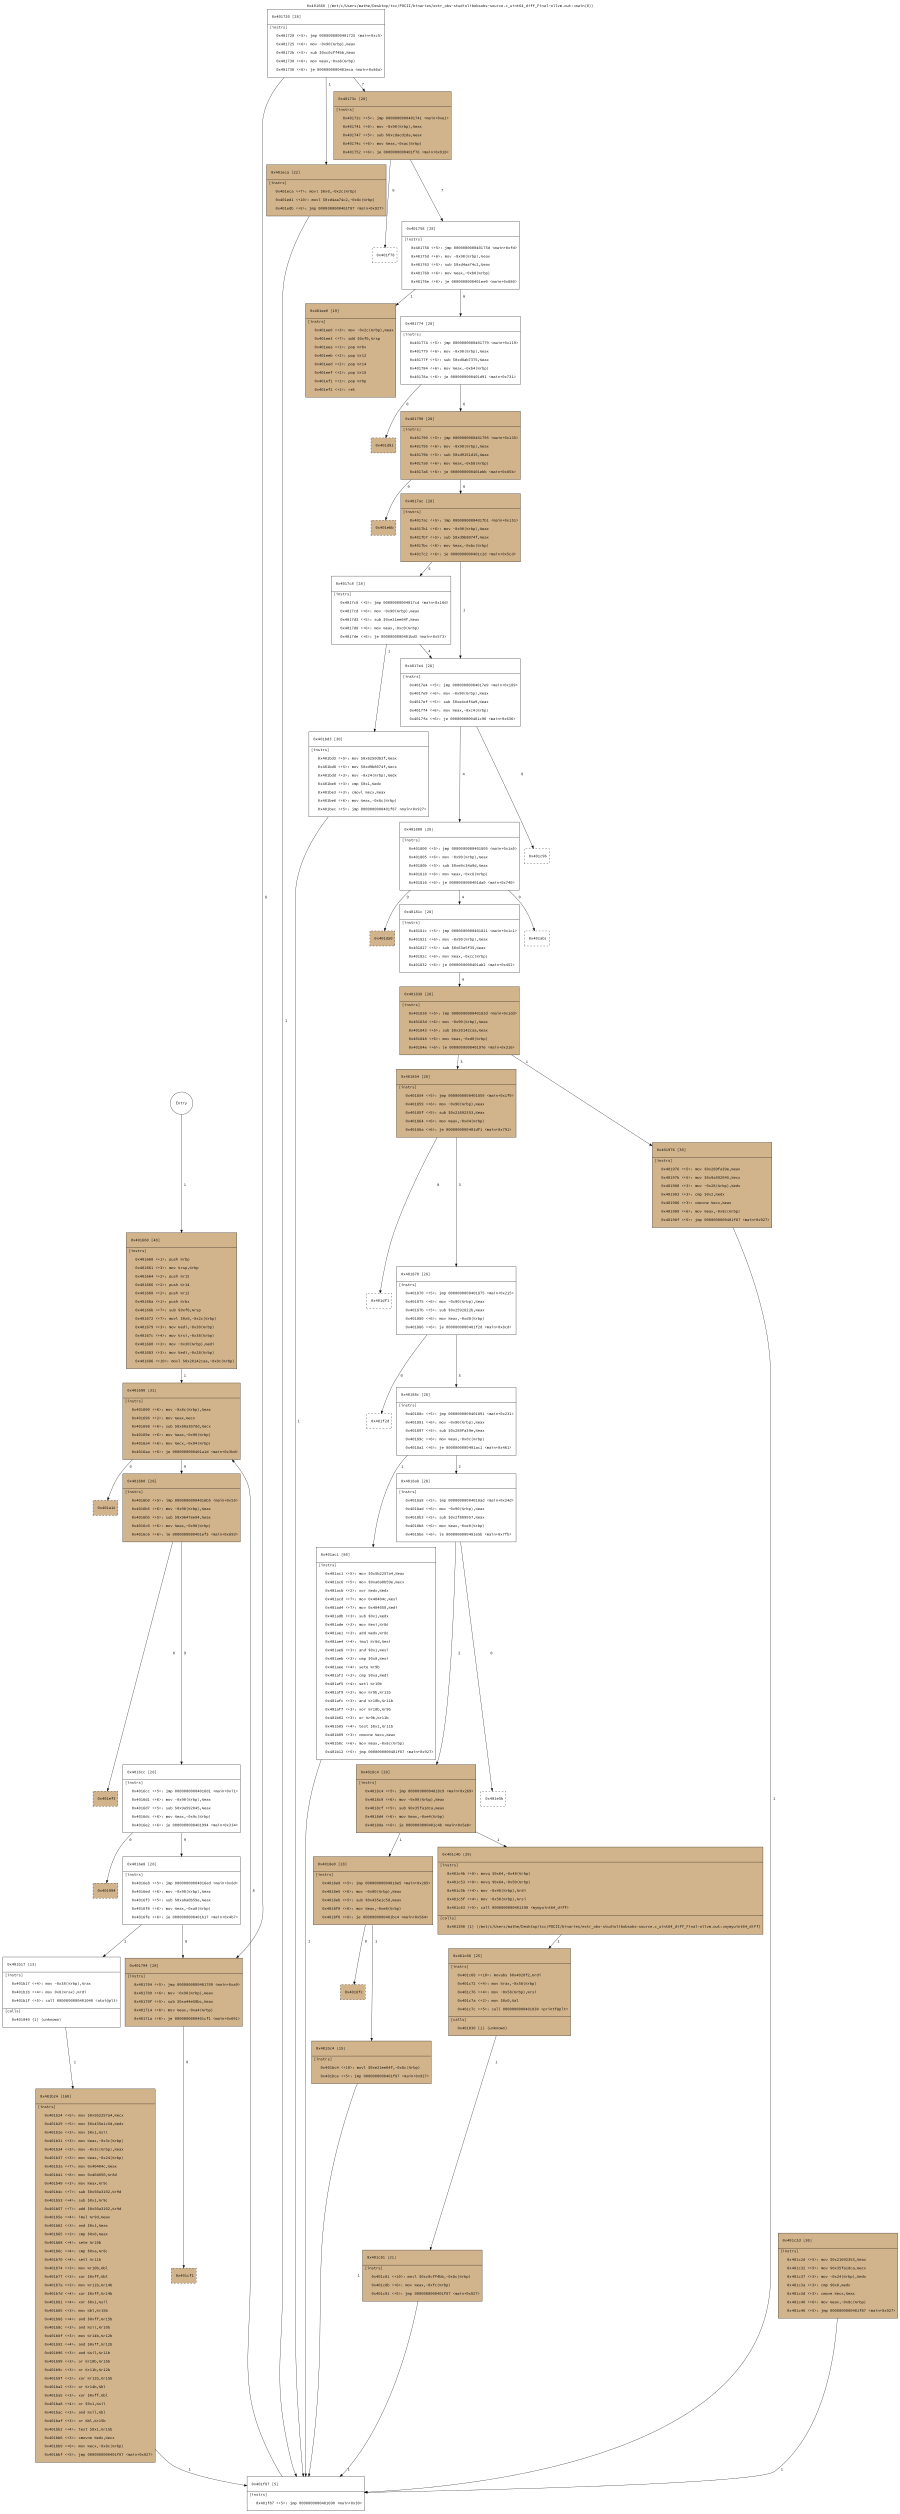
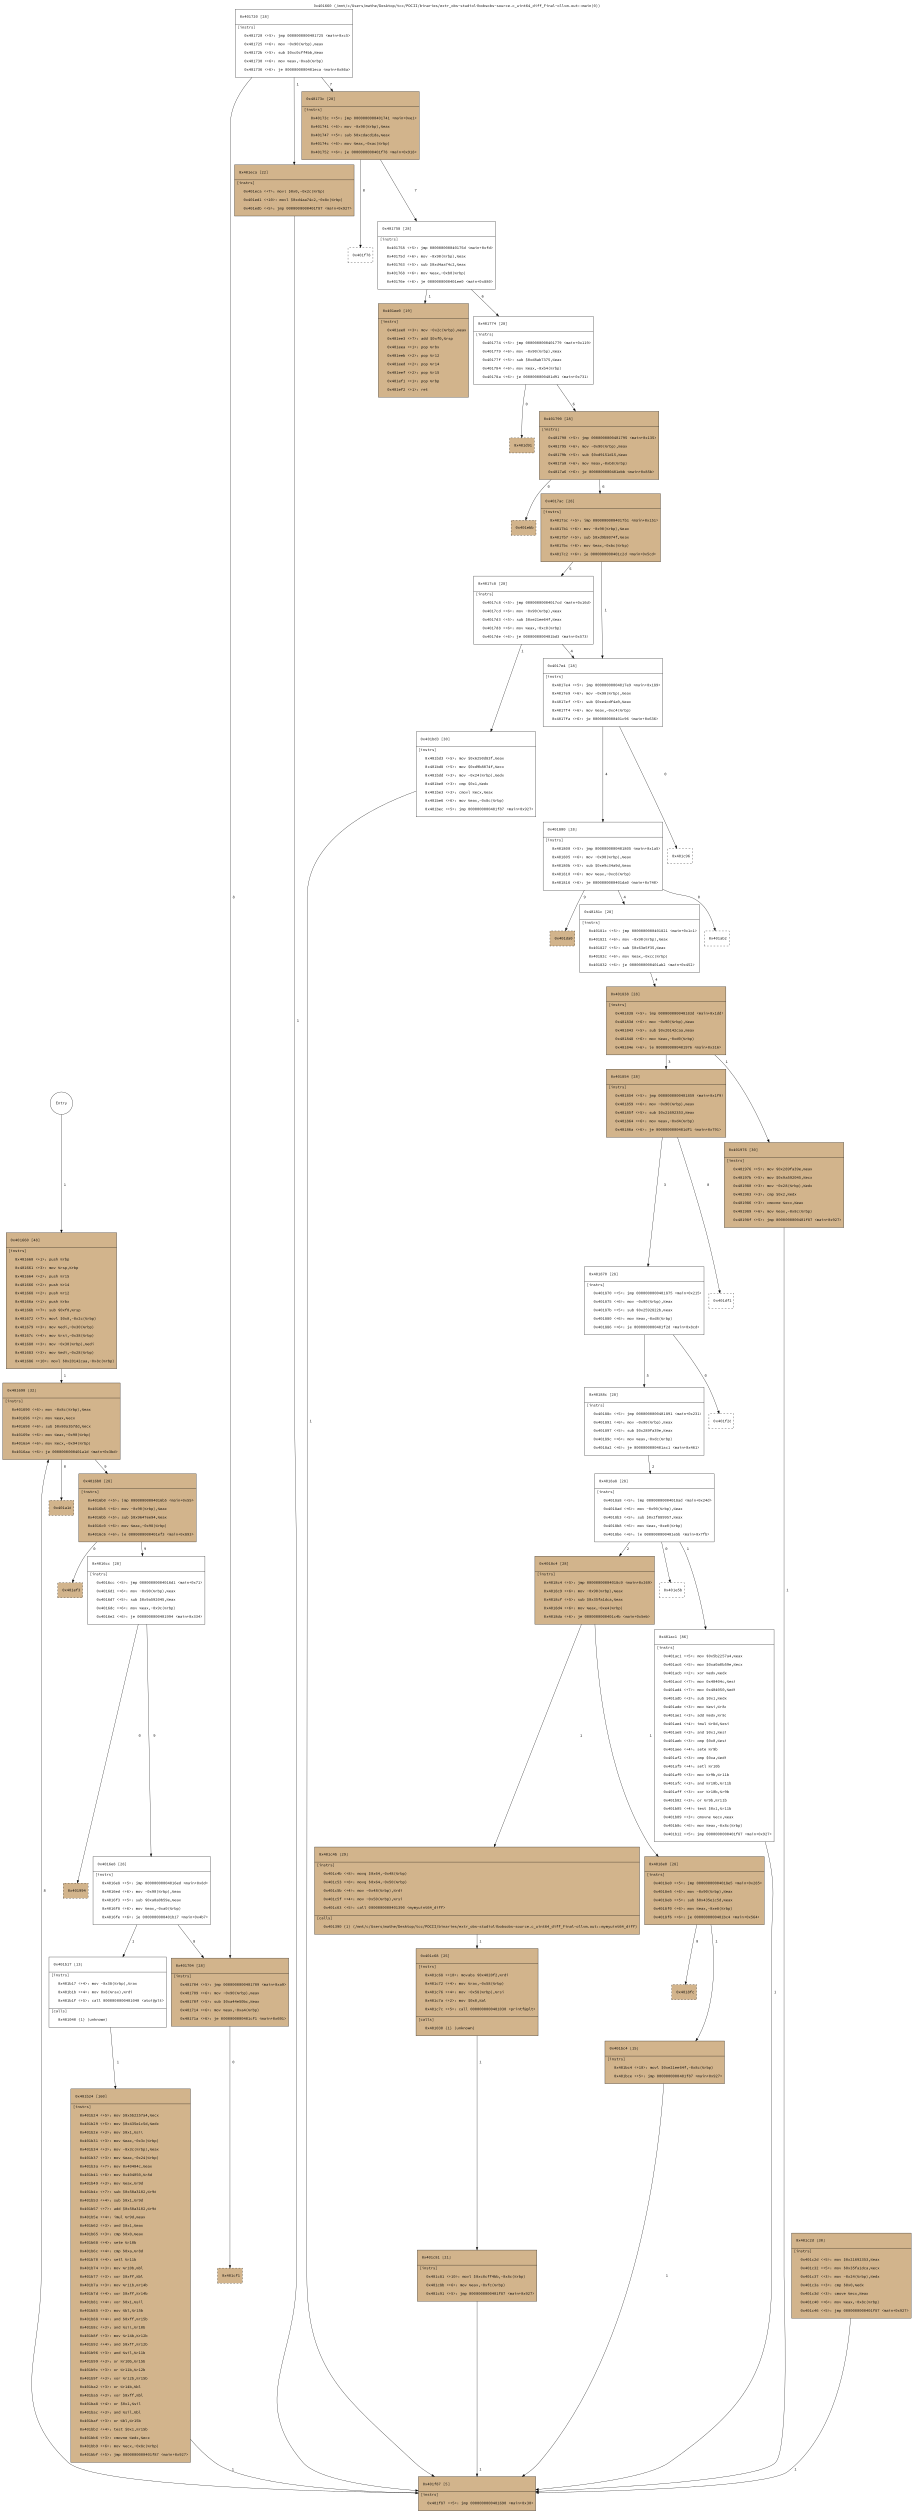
edge "0x40188c [28]" -> "0x401ac1 [86]": now "0x4018a8 [28]" -> "0x401ac1 [86]"
node "0x401f87 [5]": fillcolor white -> tan
